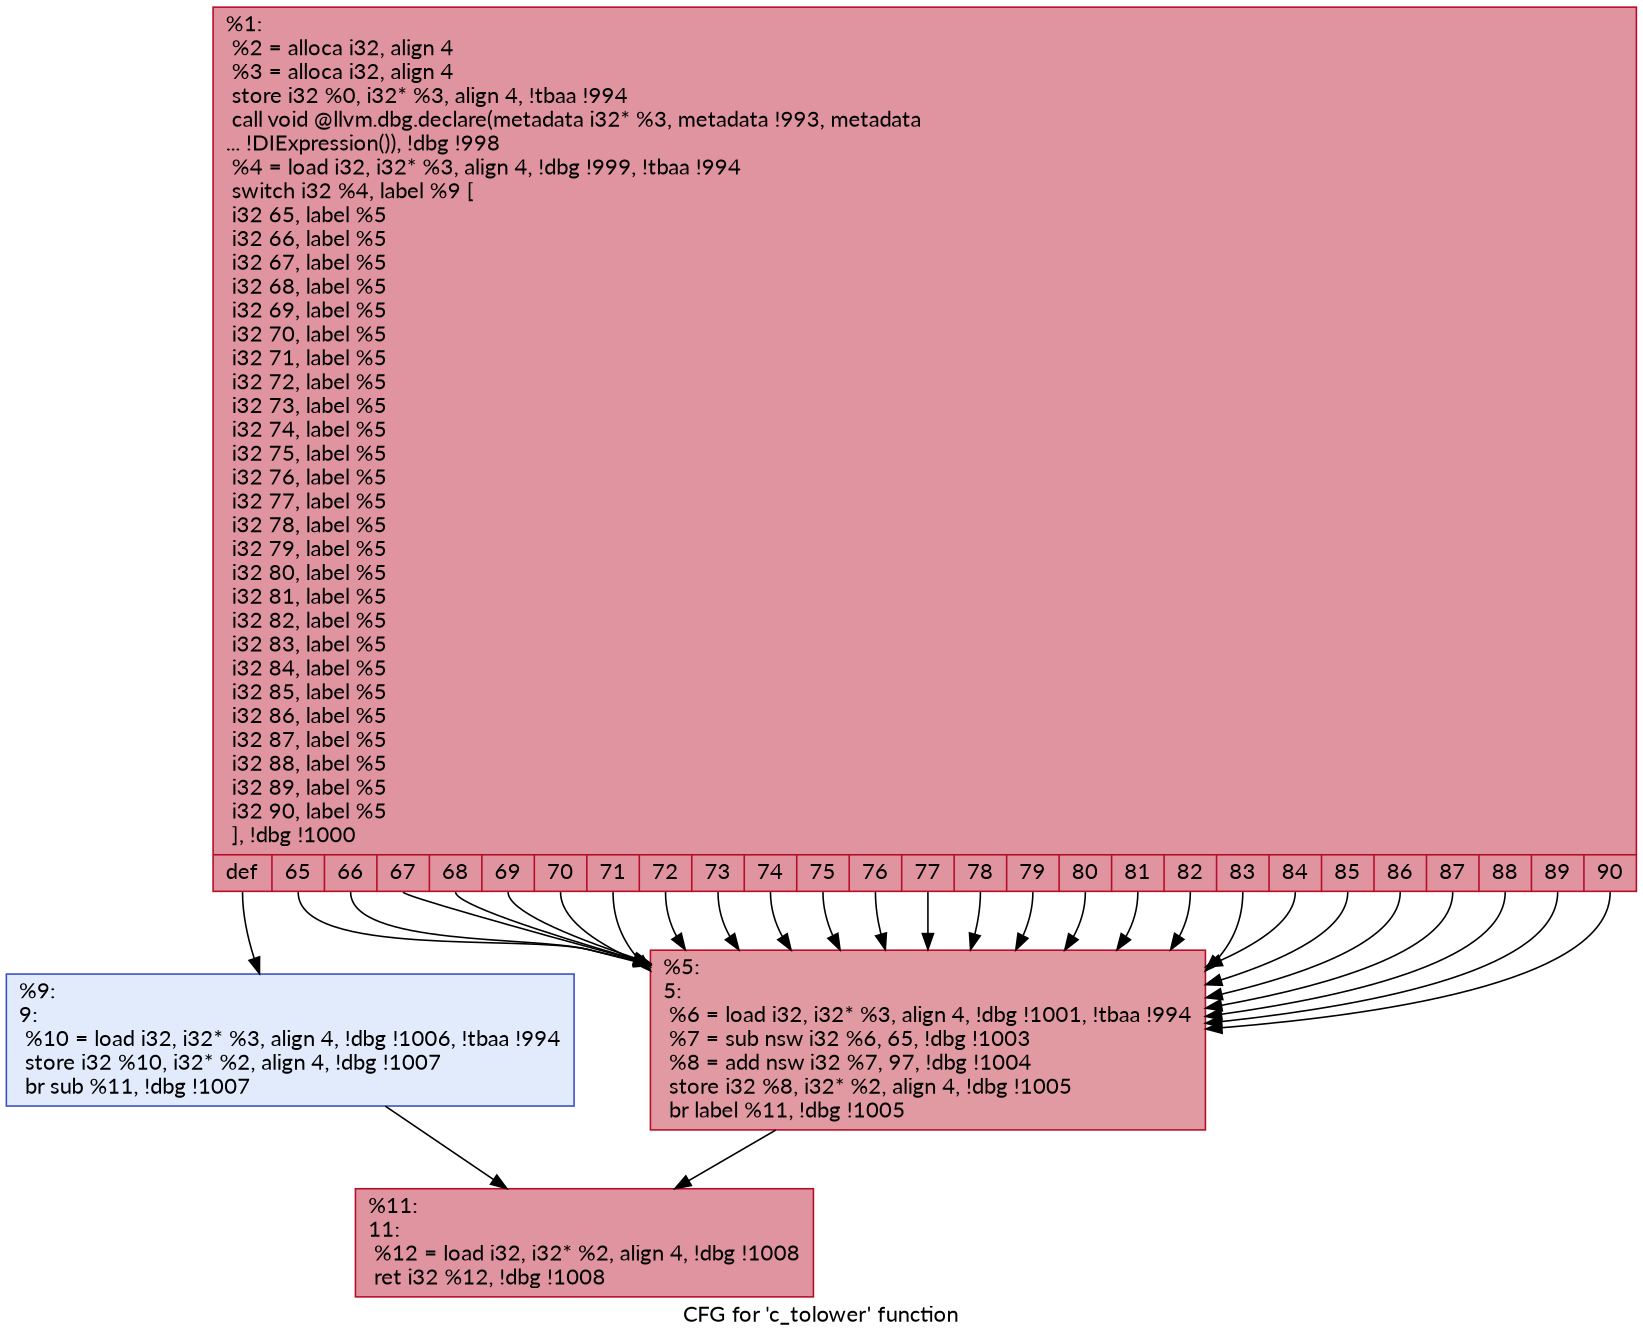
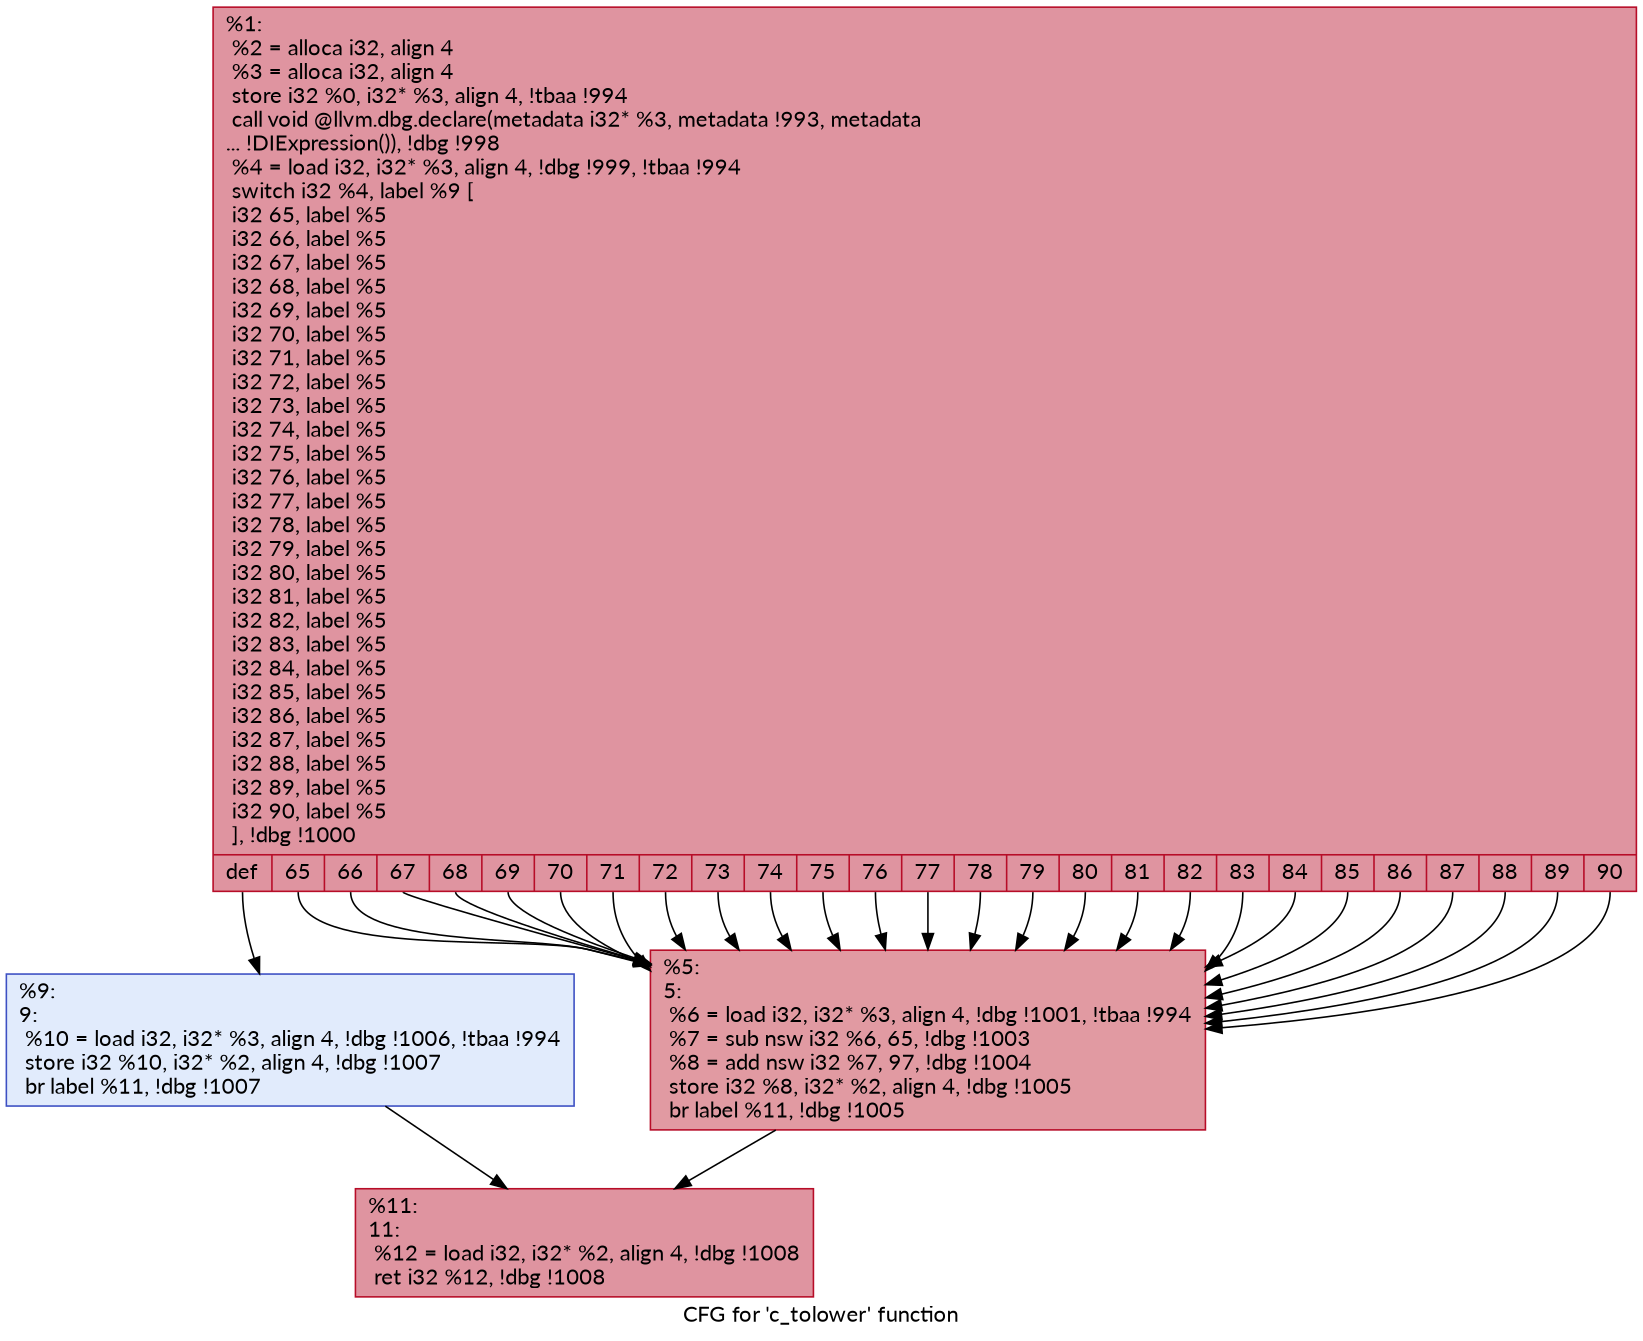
node "%9:": text "br sub %11, !dbg !1007" -> "br label %11, !dbg !1007"
